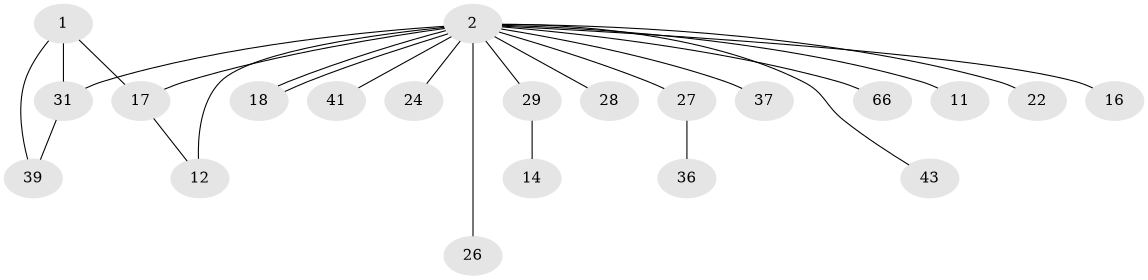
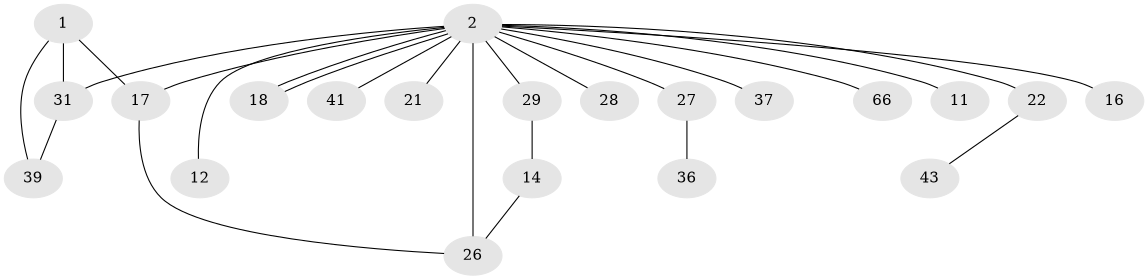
edge "2" -- "43": now "22" -- "43"
node "24": label "24" -> "21"
edge "17" -- "12": now "17" -- "26"
edge "14" -- "26": added
